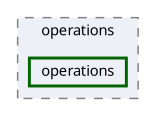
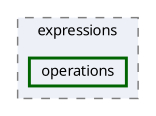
cluster "operations": label "operations" -> "expressions"
